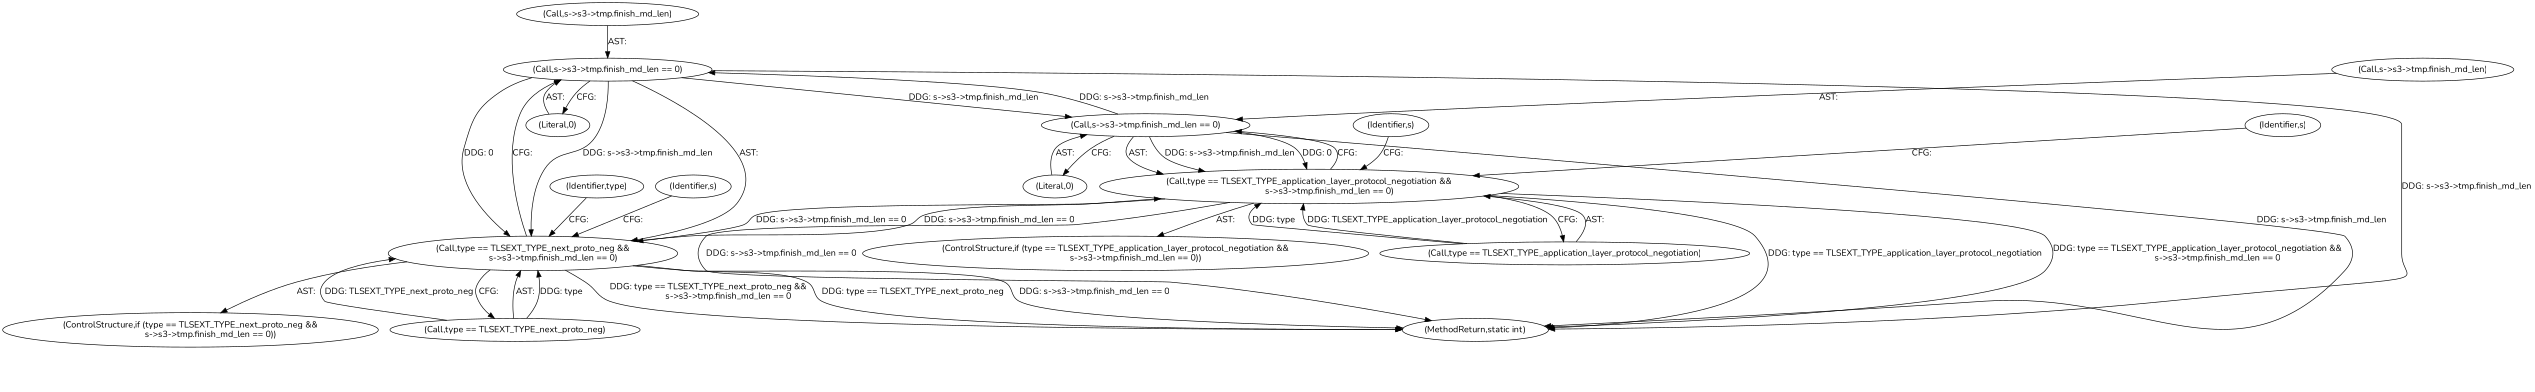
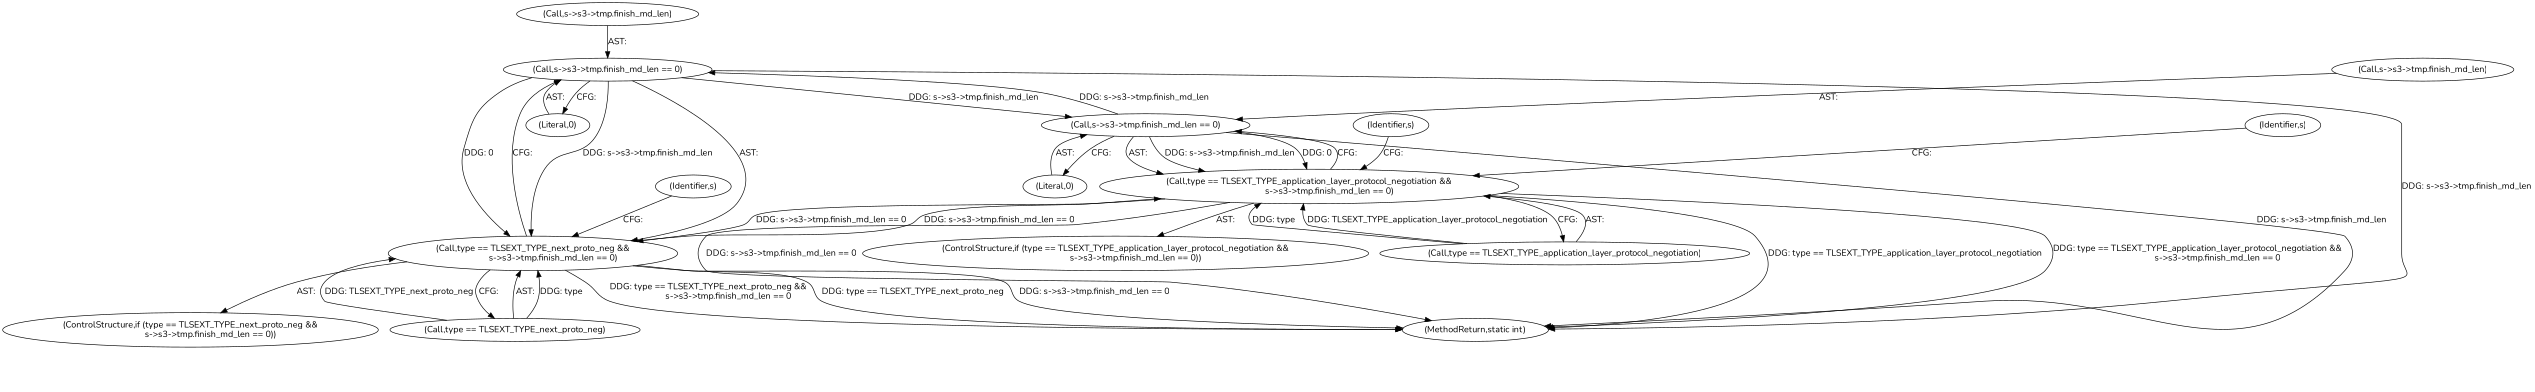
node "(Identifier,type)": removed
